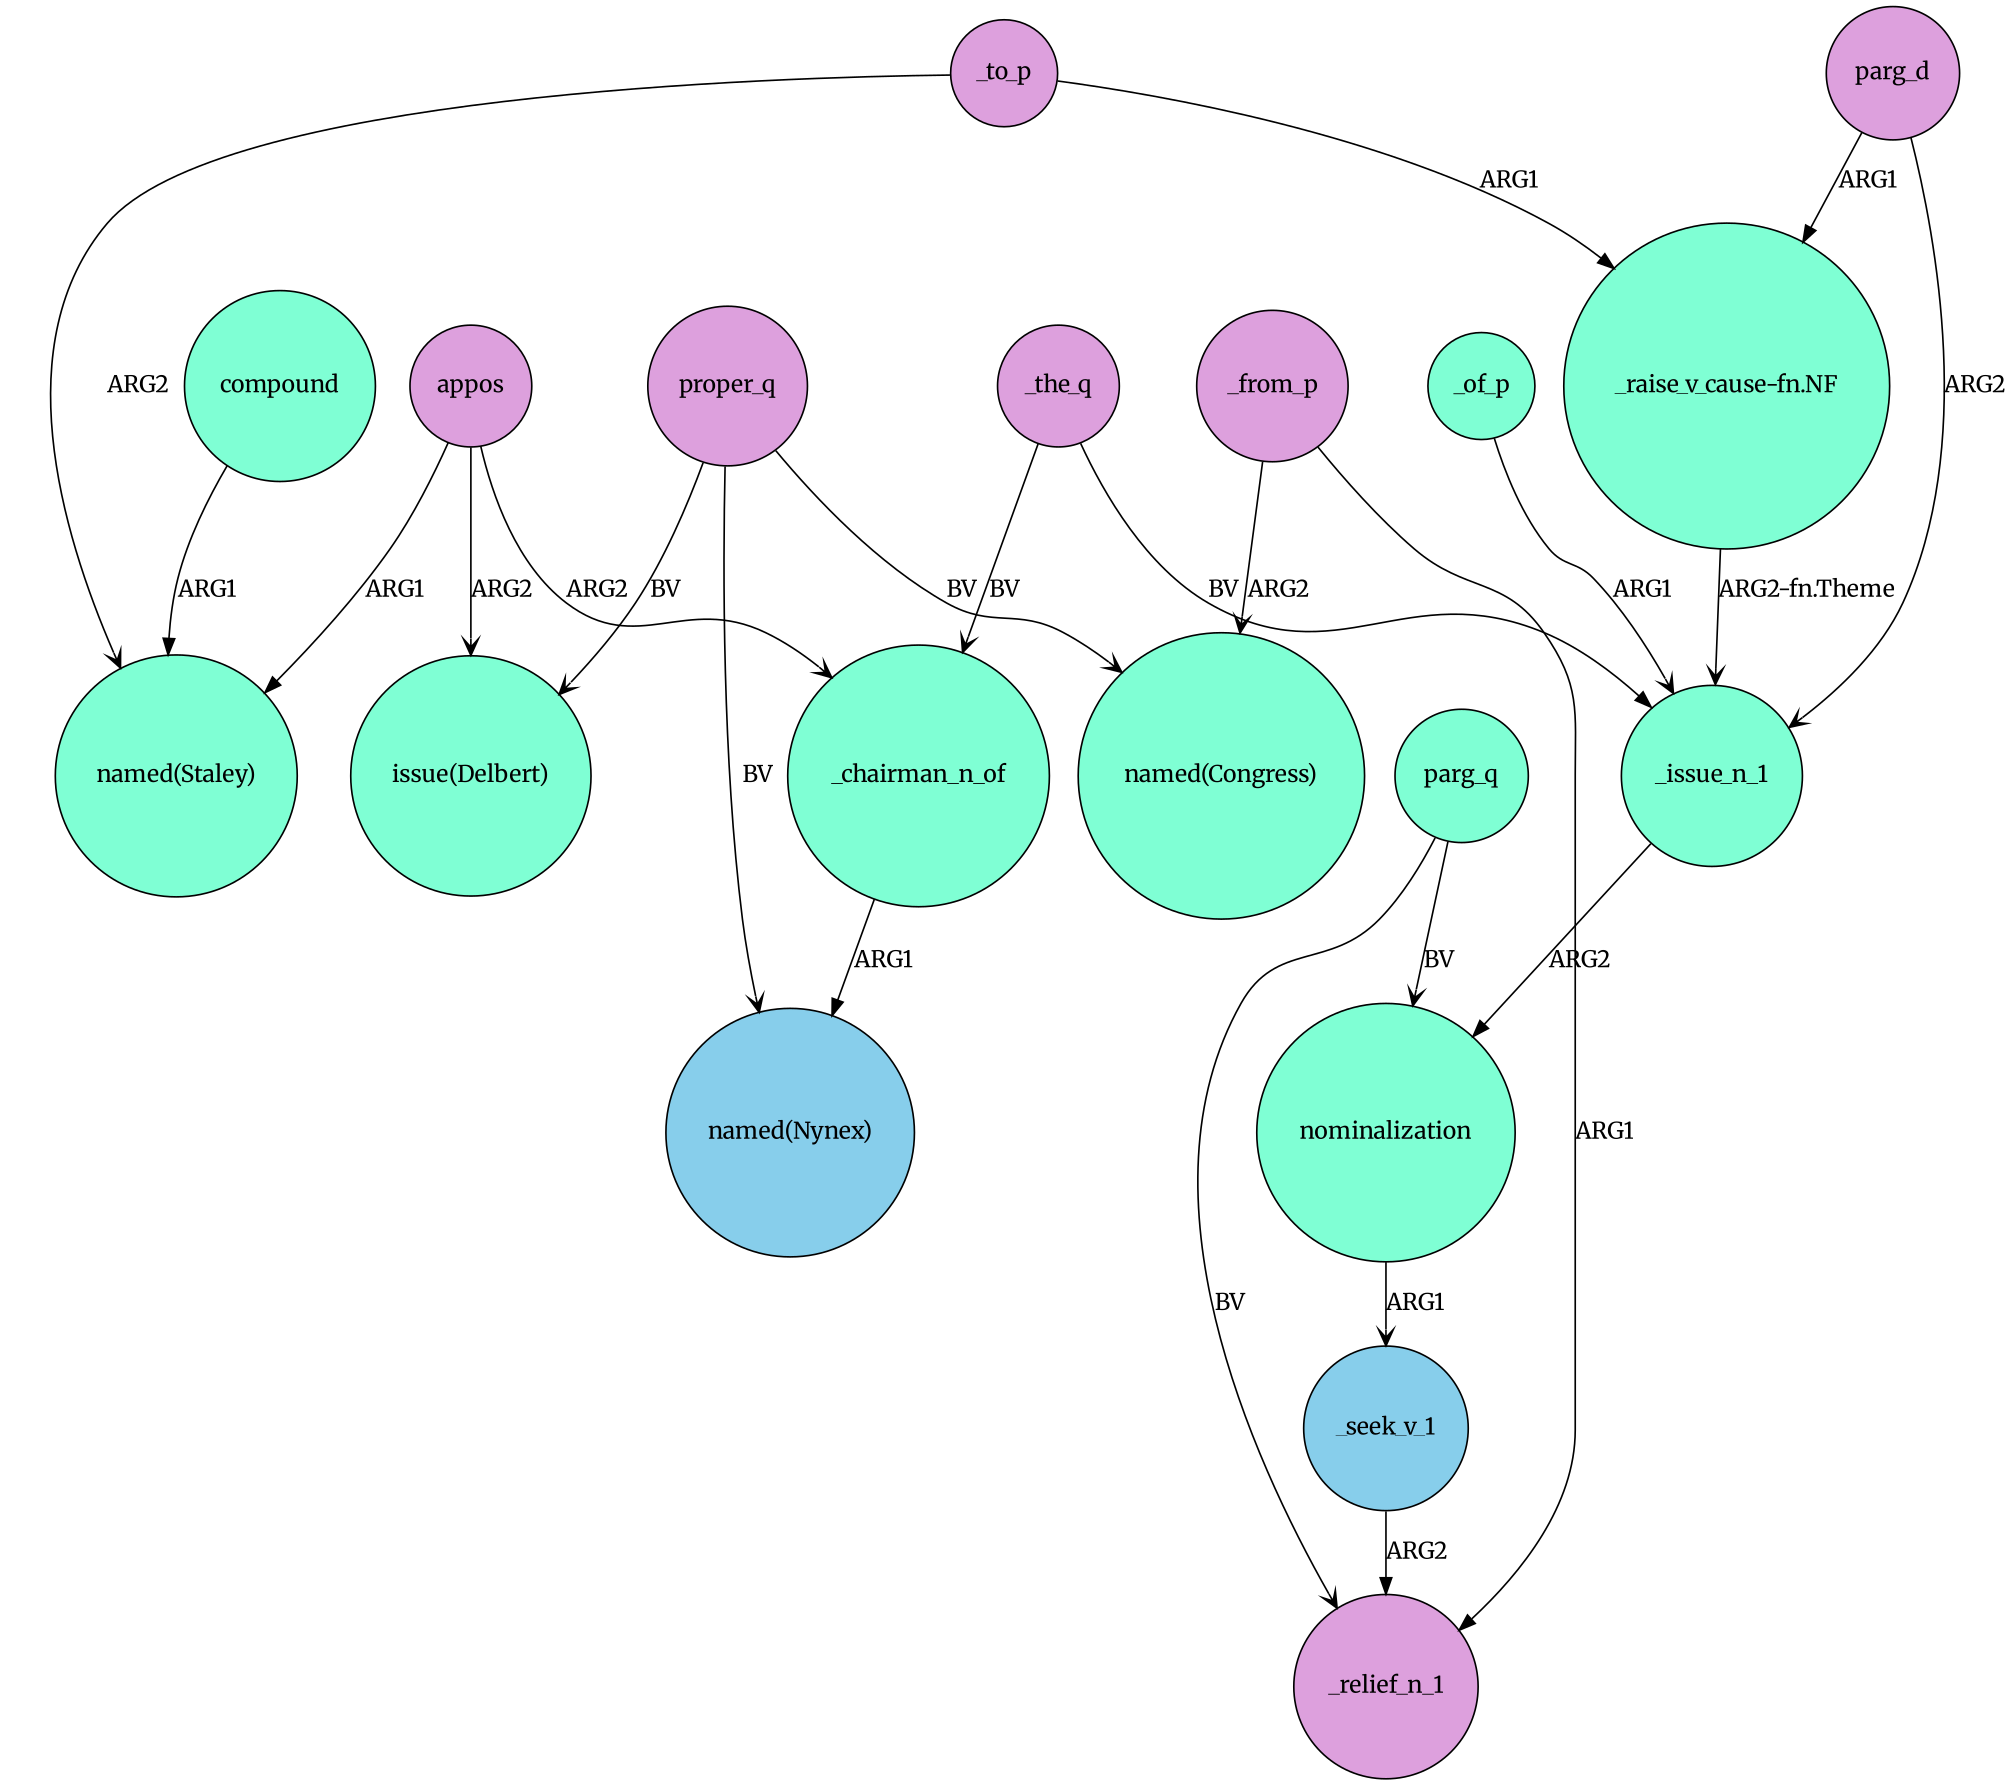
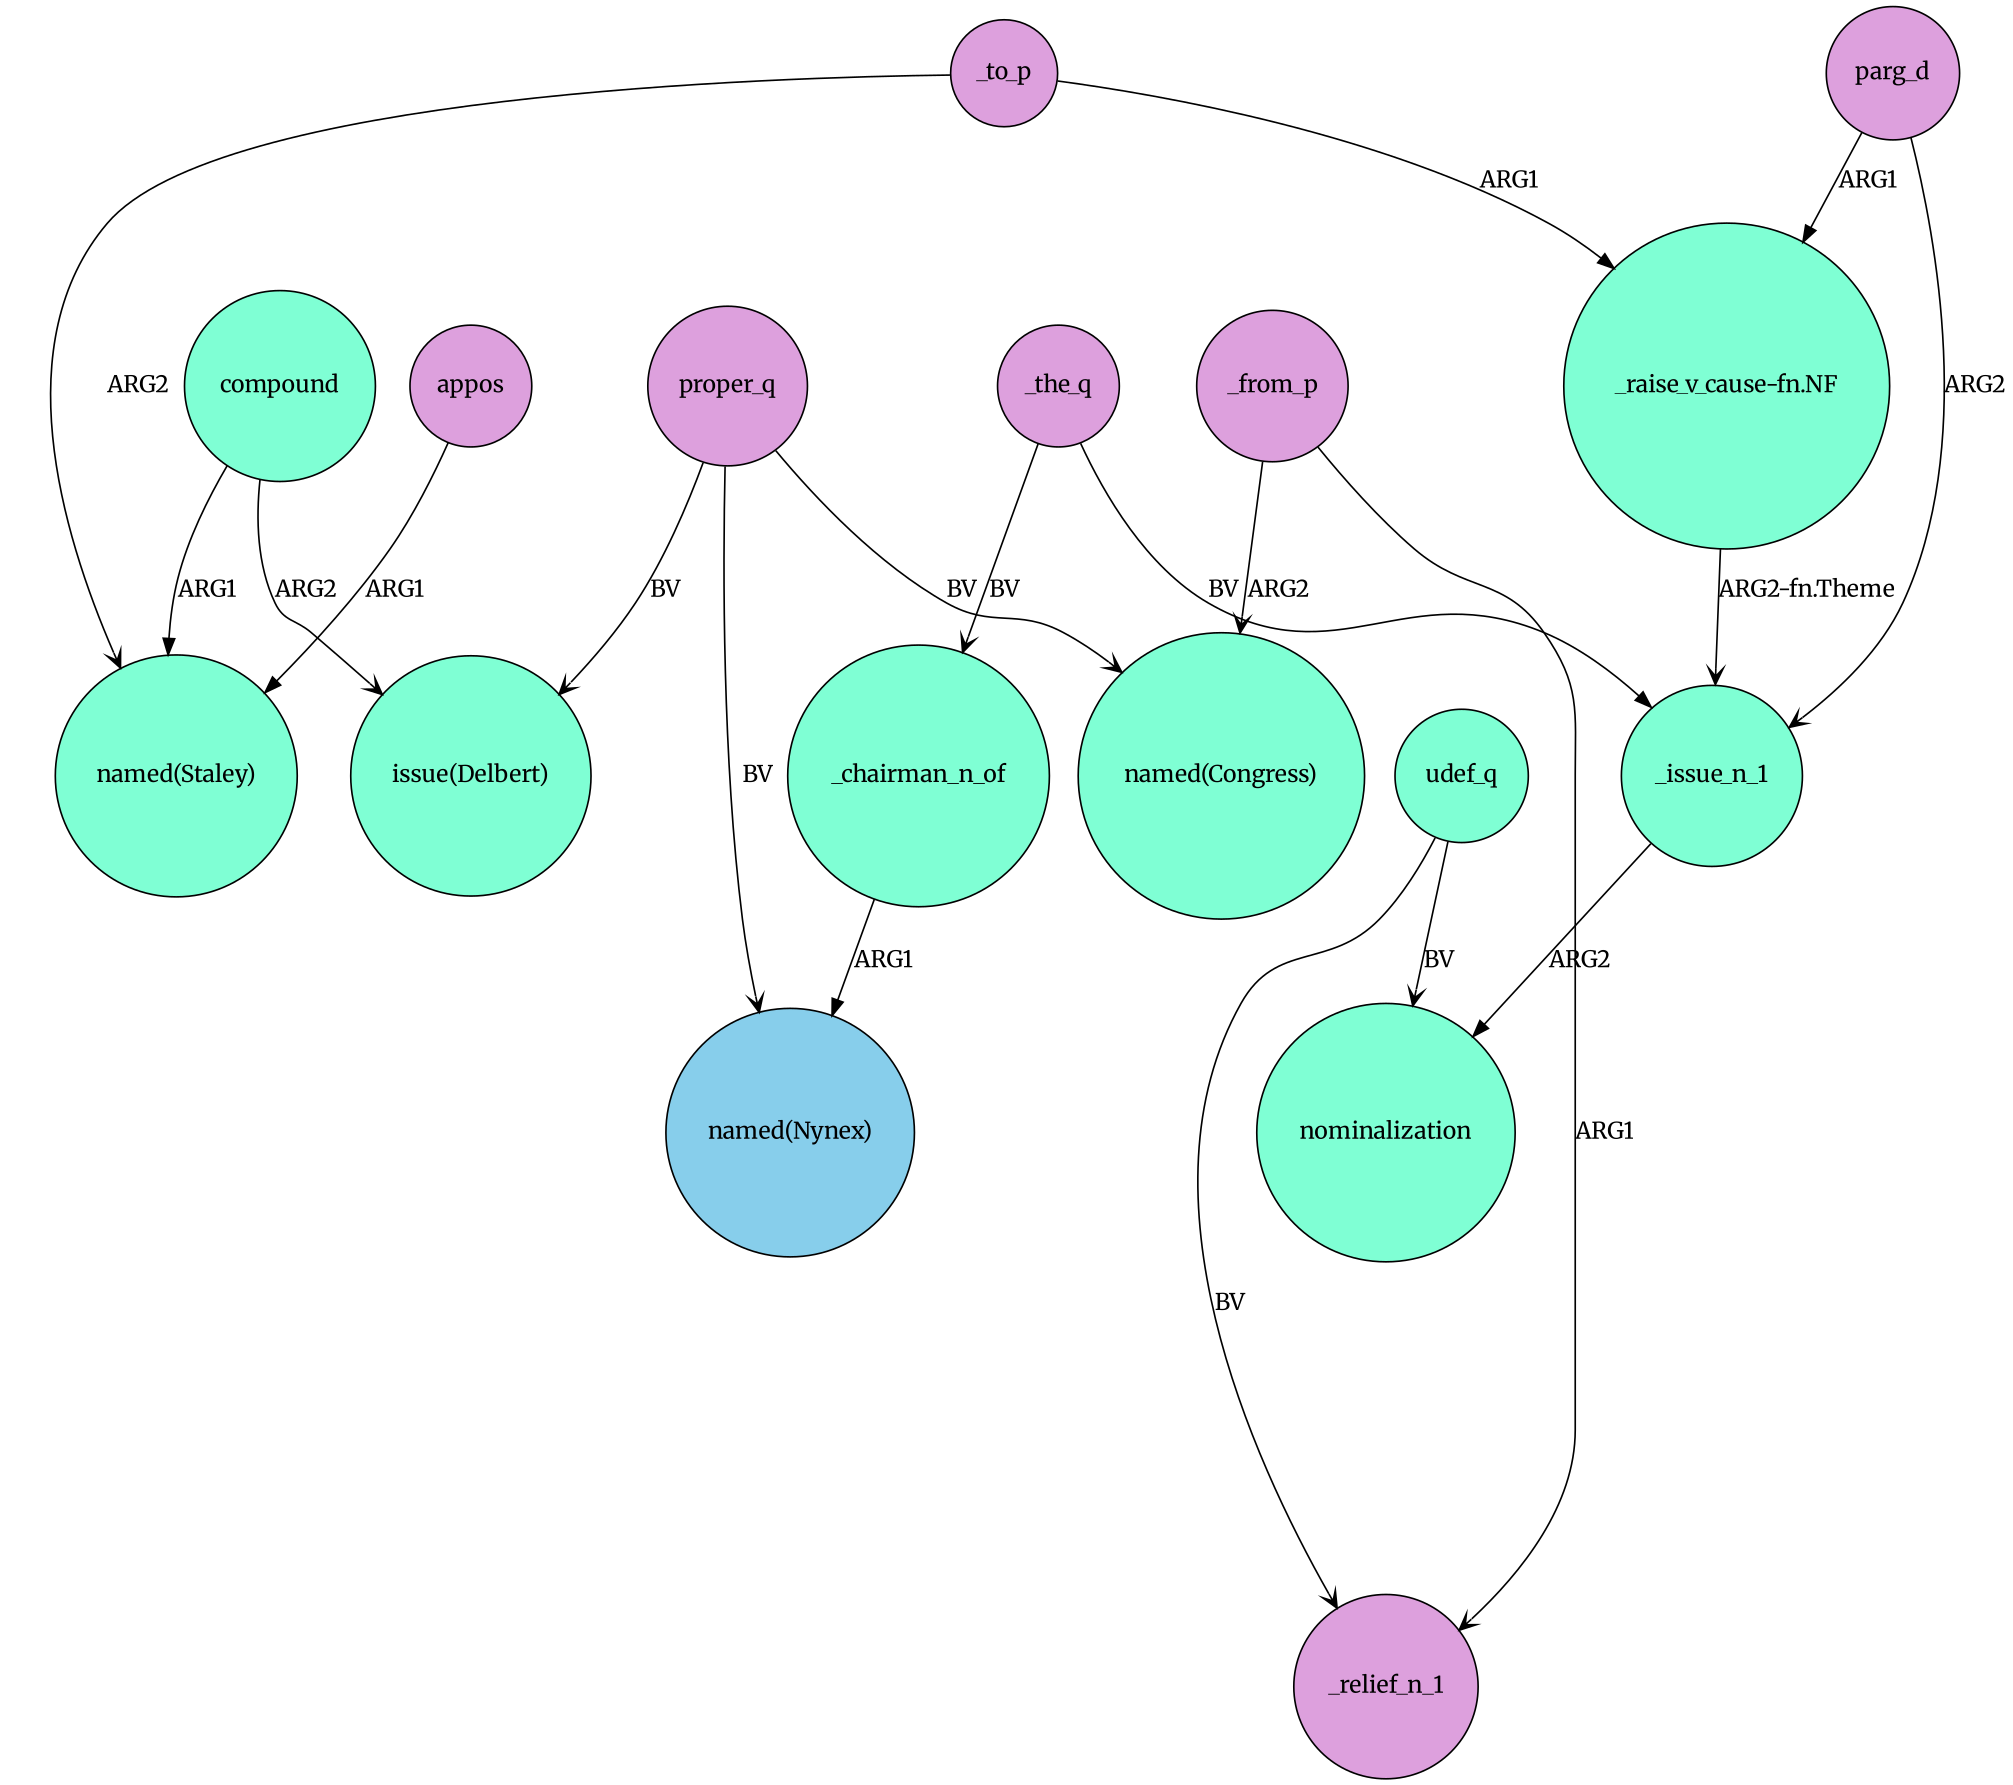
node "_of_p": removed
edge "appos" -> "issue(Delbert)": now "compound" -> "issue(Delbert)"
edge "appos" -> "_chairman_n_of": removed, label "ARG2"
node "parg_q": label "parg_q" -> "udef_q"
edge "_from_p" -> "_relief_n_1": arrowhead normal -> vee
node "_seek_v_1": removed
